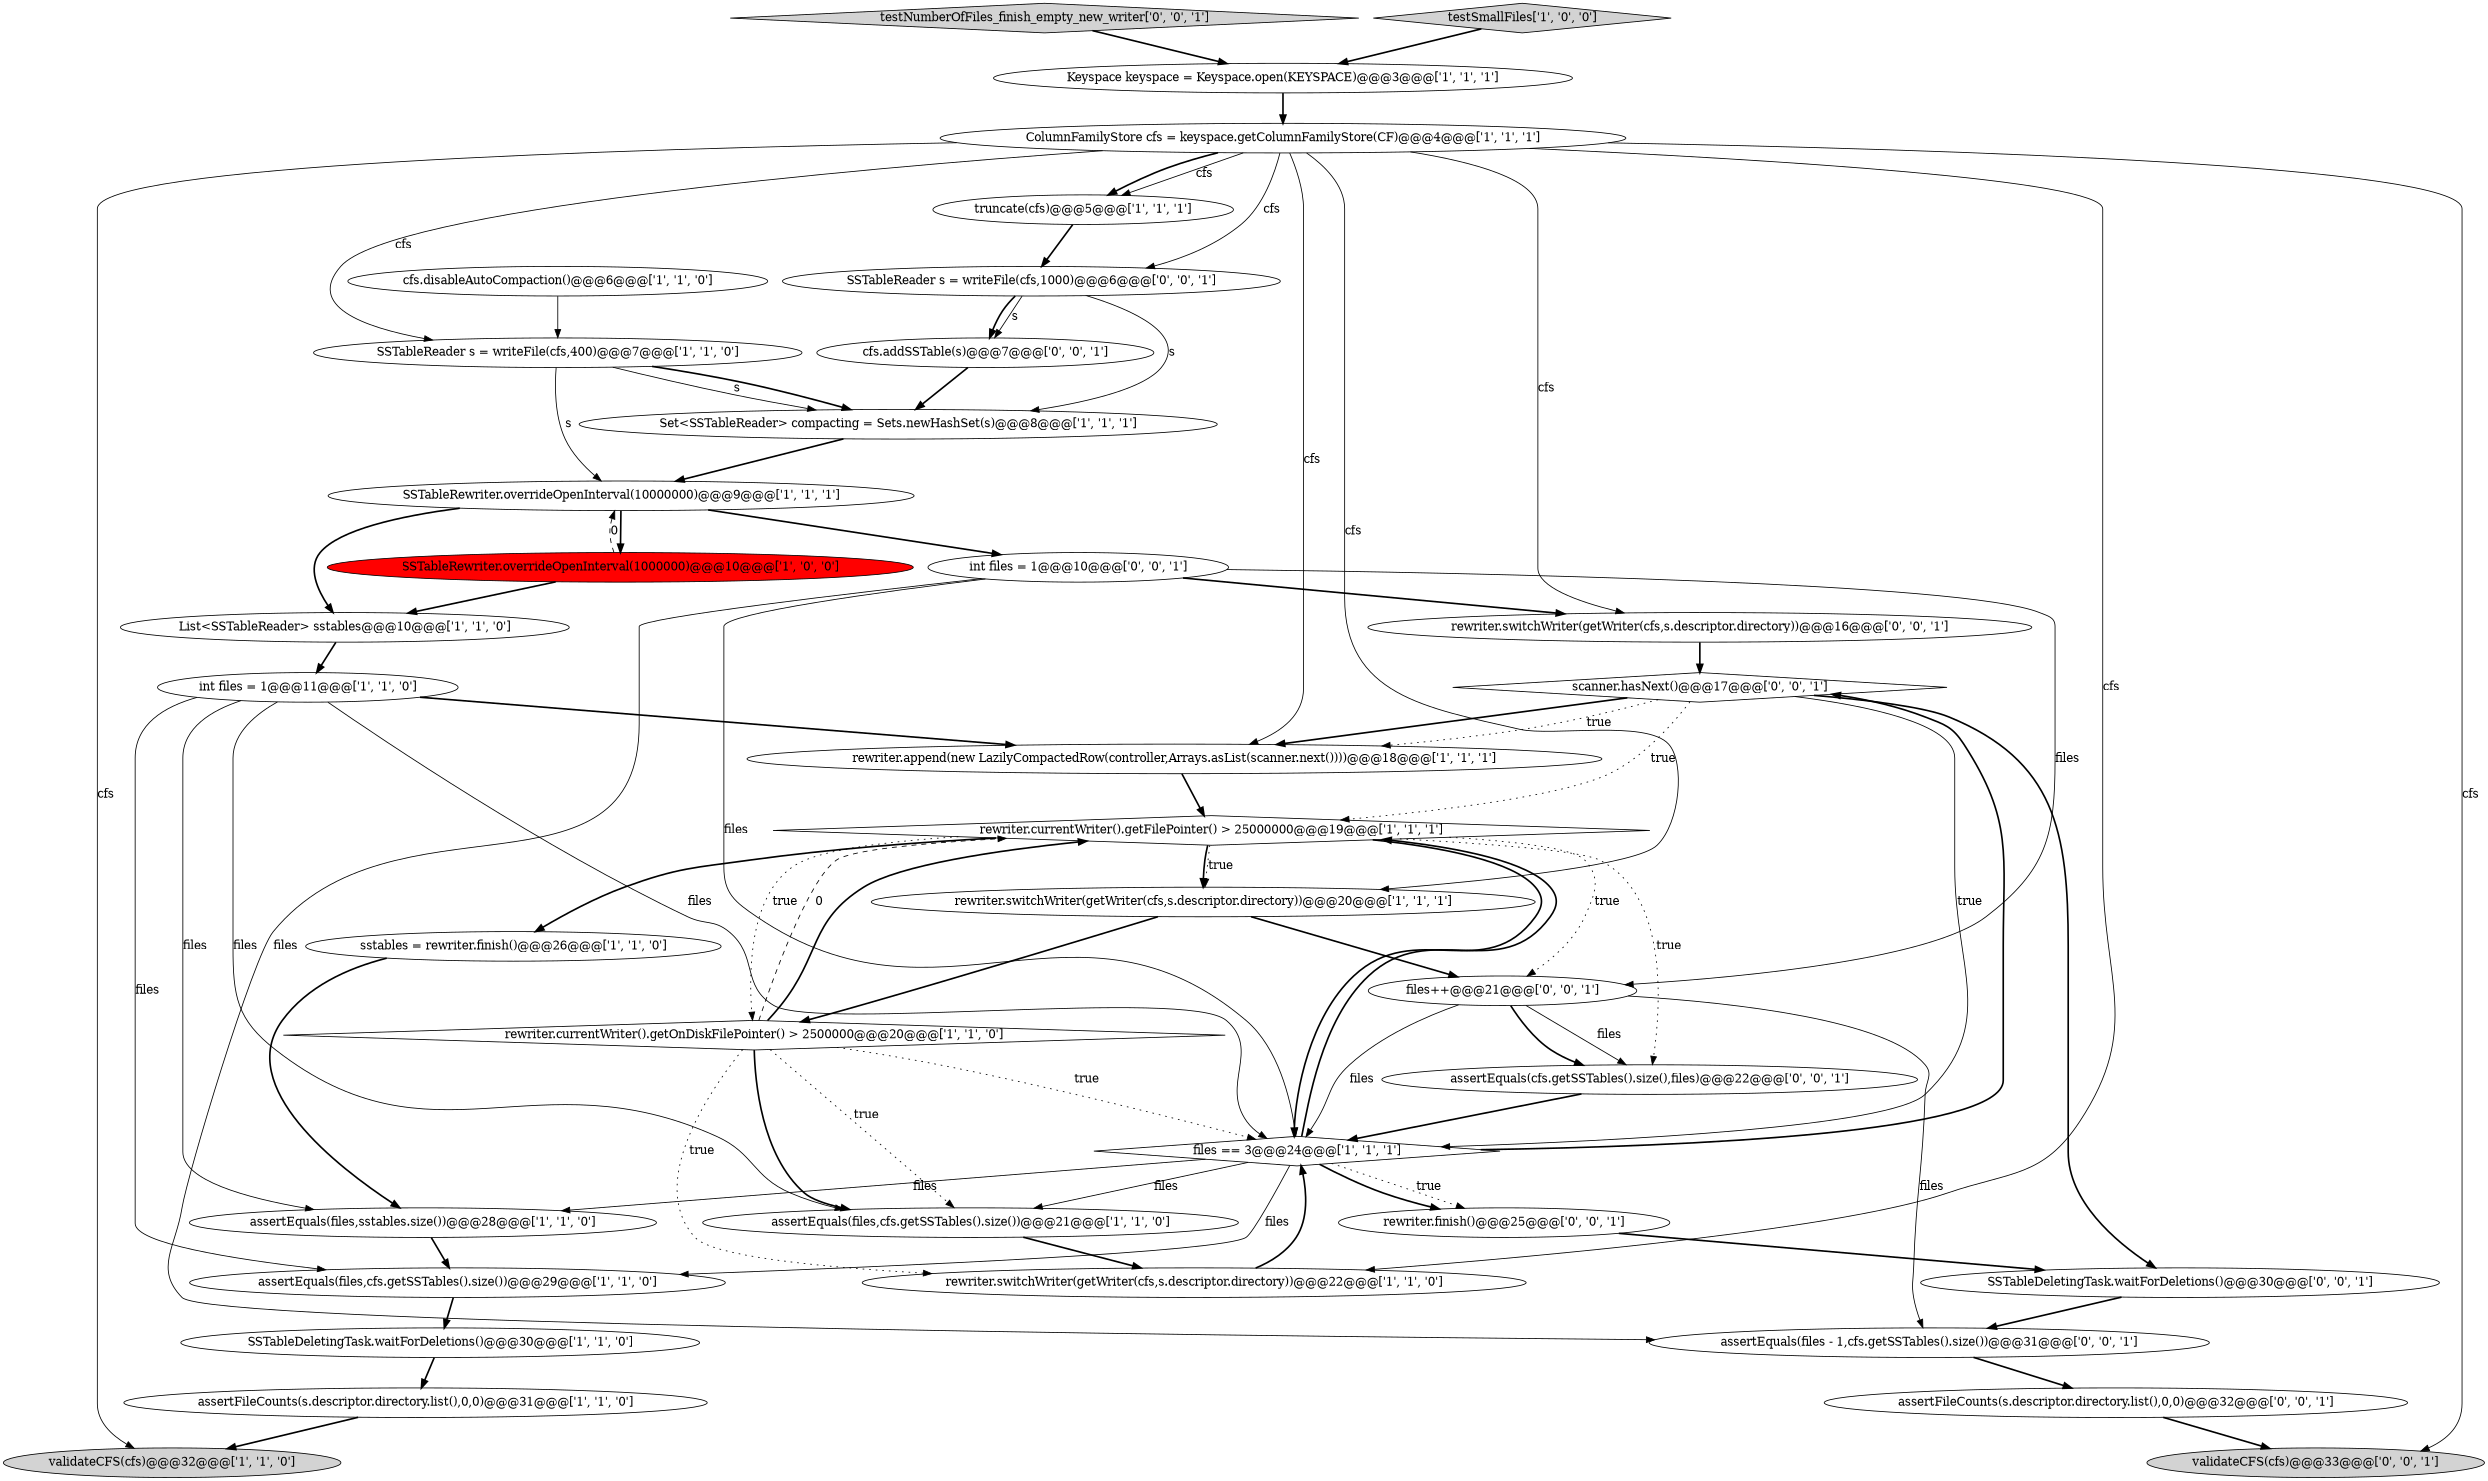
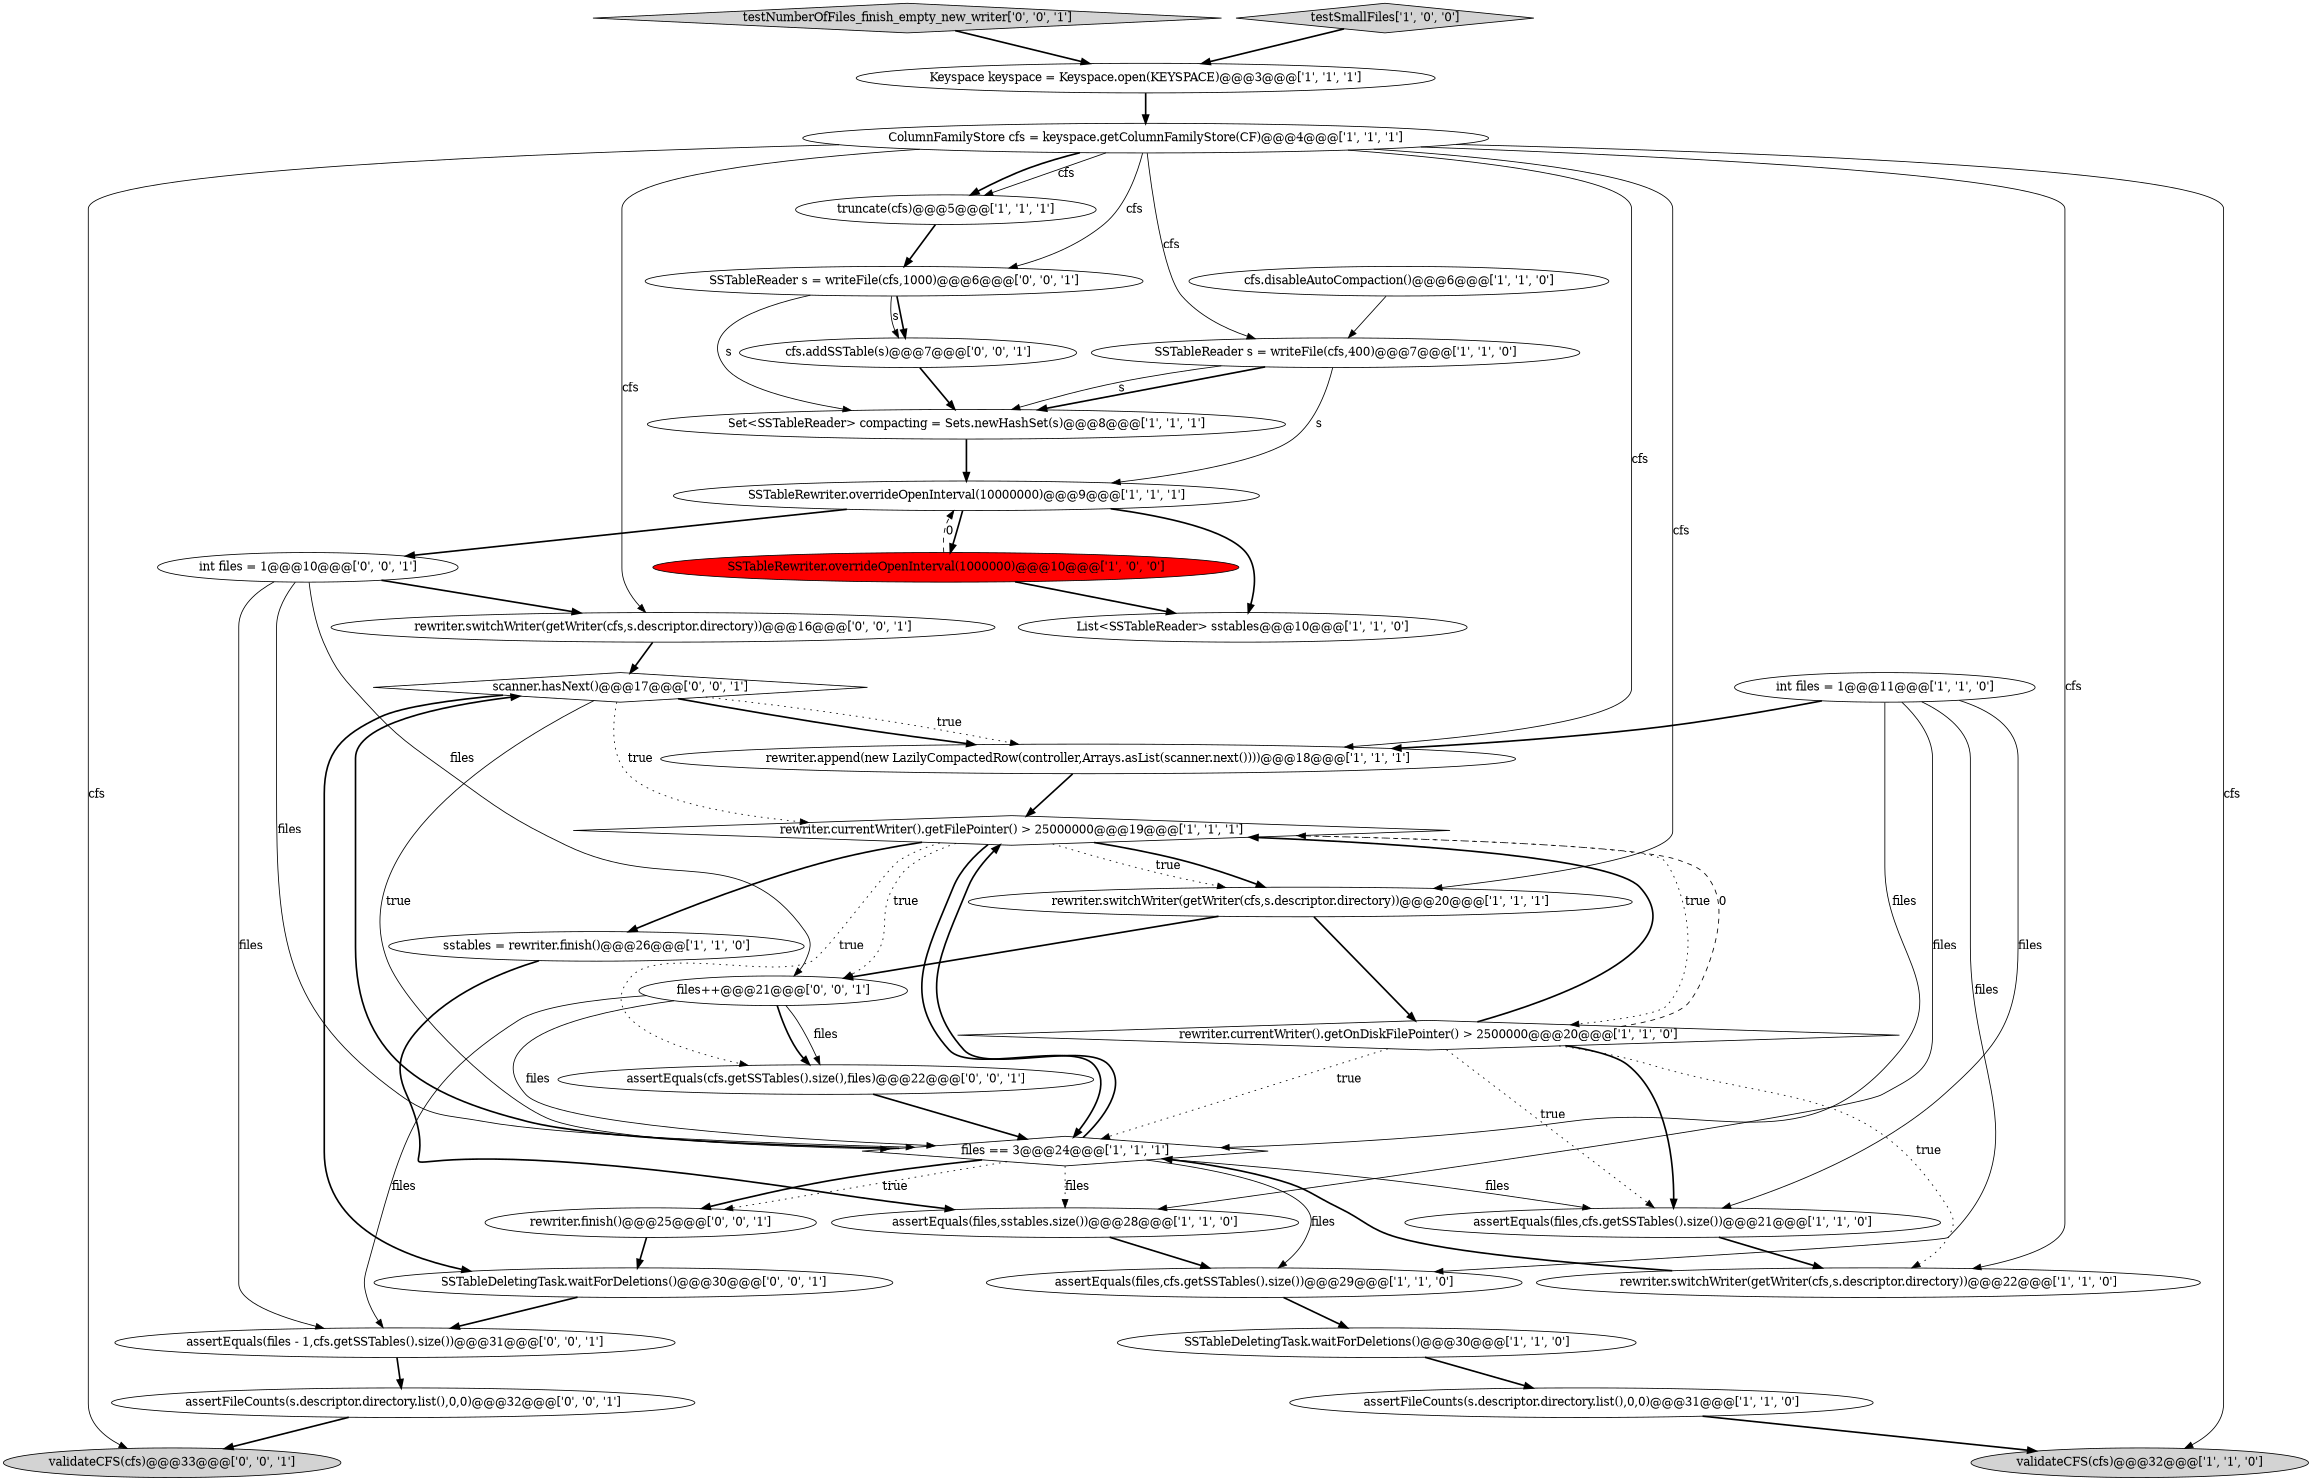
edge "List<SSTableReader> sstables@@@10@@@['1', '1', '0']" -> "int files = 1@@@11@@@['1', '1', '0']": removed
edge "files == 3@@@24@@@['1', '1', '1']" -> "assertEquals(files,sstables.size())@@@28@@@['1', '1', '0']": style solid -> dotted
